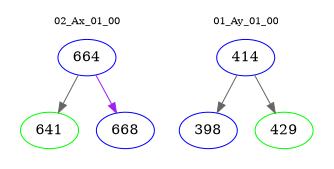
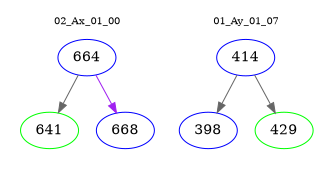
cluster "01_Ay_01_00": label "01_Ay_01_00" -> "01_Ay_01_07"
